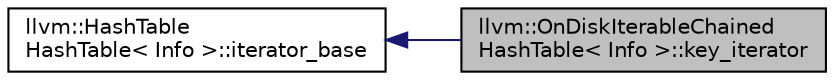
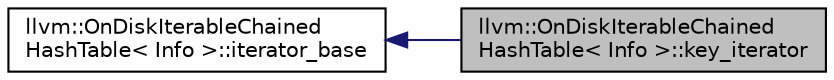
node "llvm::HashTable HashTable< Info >::iterator_base": label "llvm::HashTable HashTable< Info >::iterator_base" -> "llvm::OnDiskIterableChained HashTable< Info >::iterator_base"
